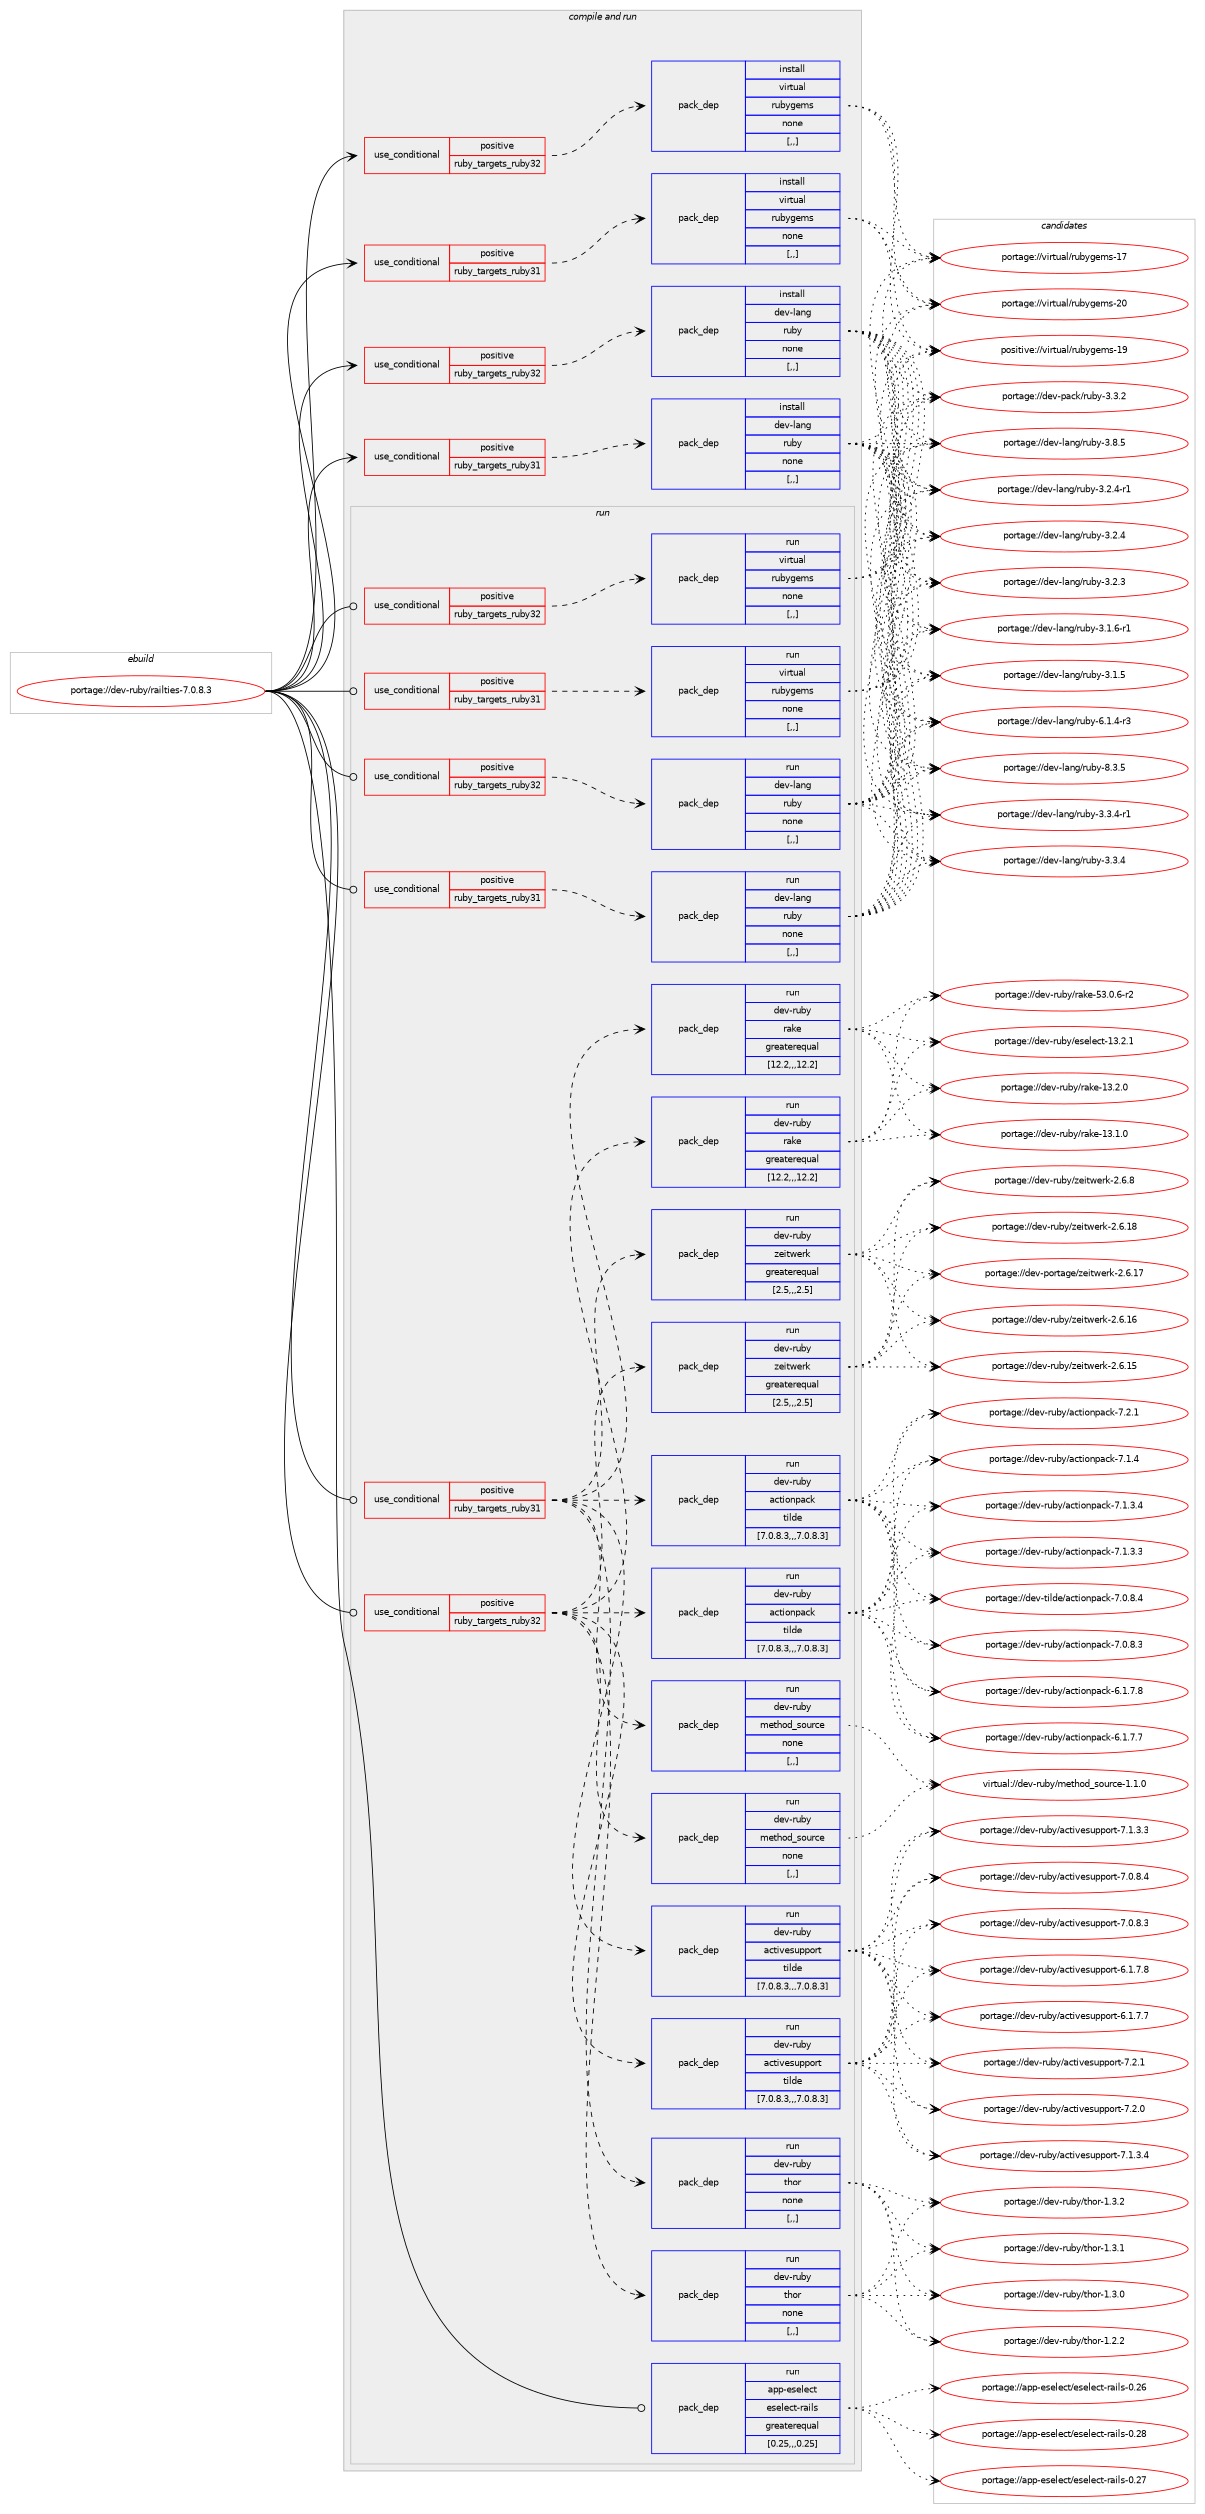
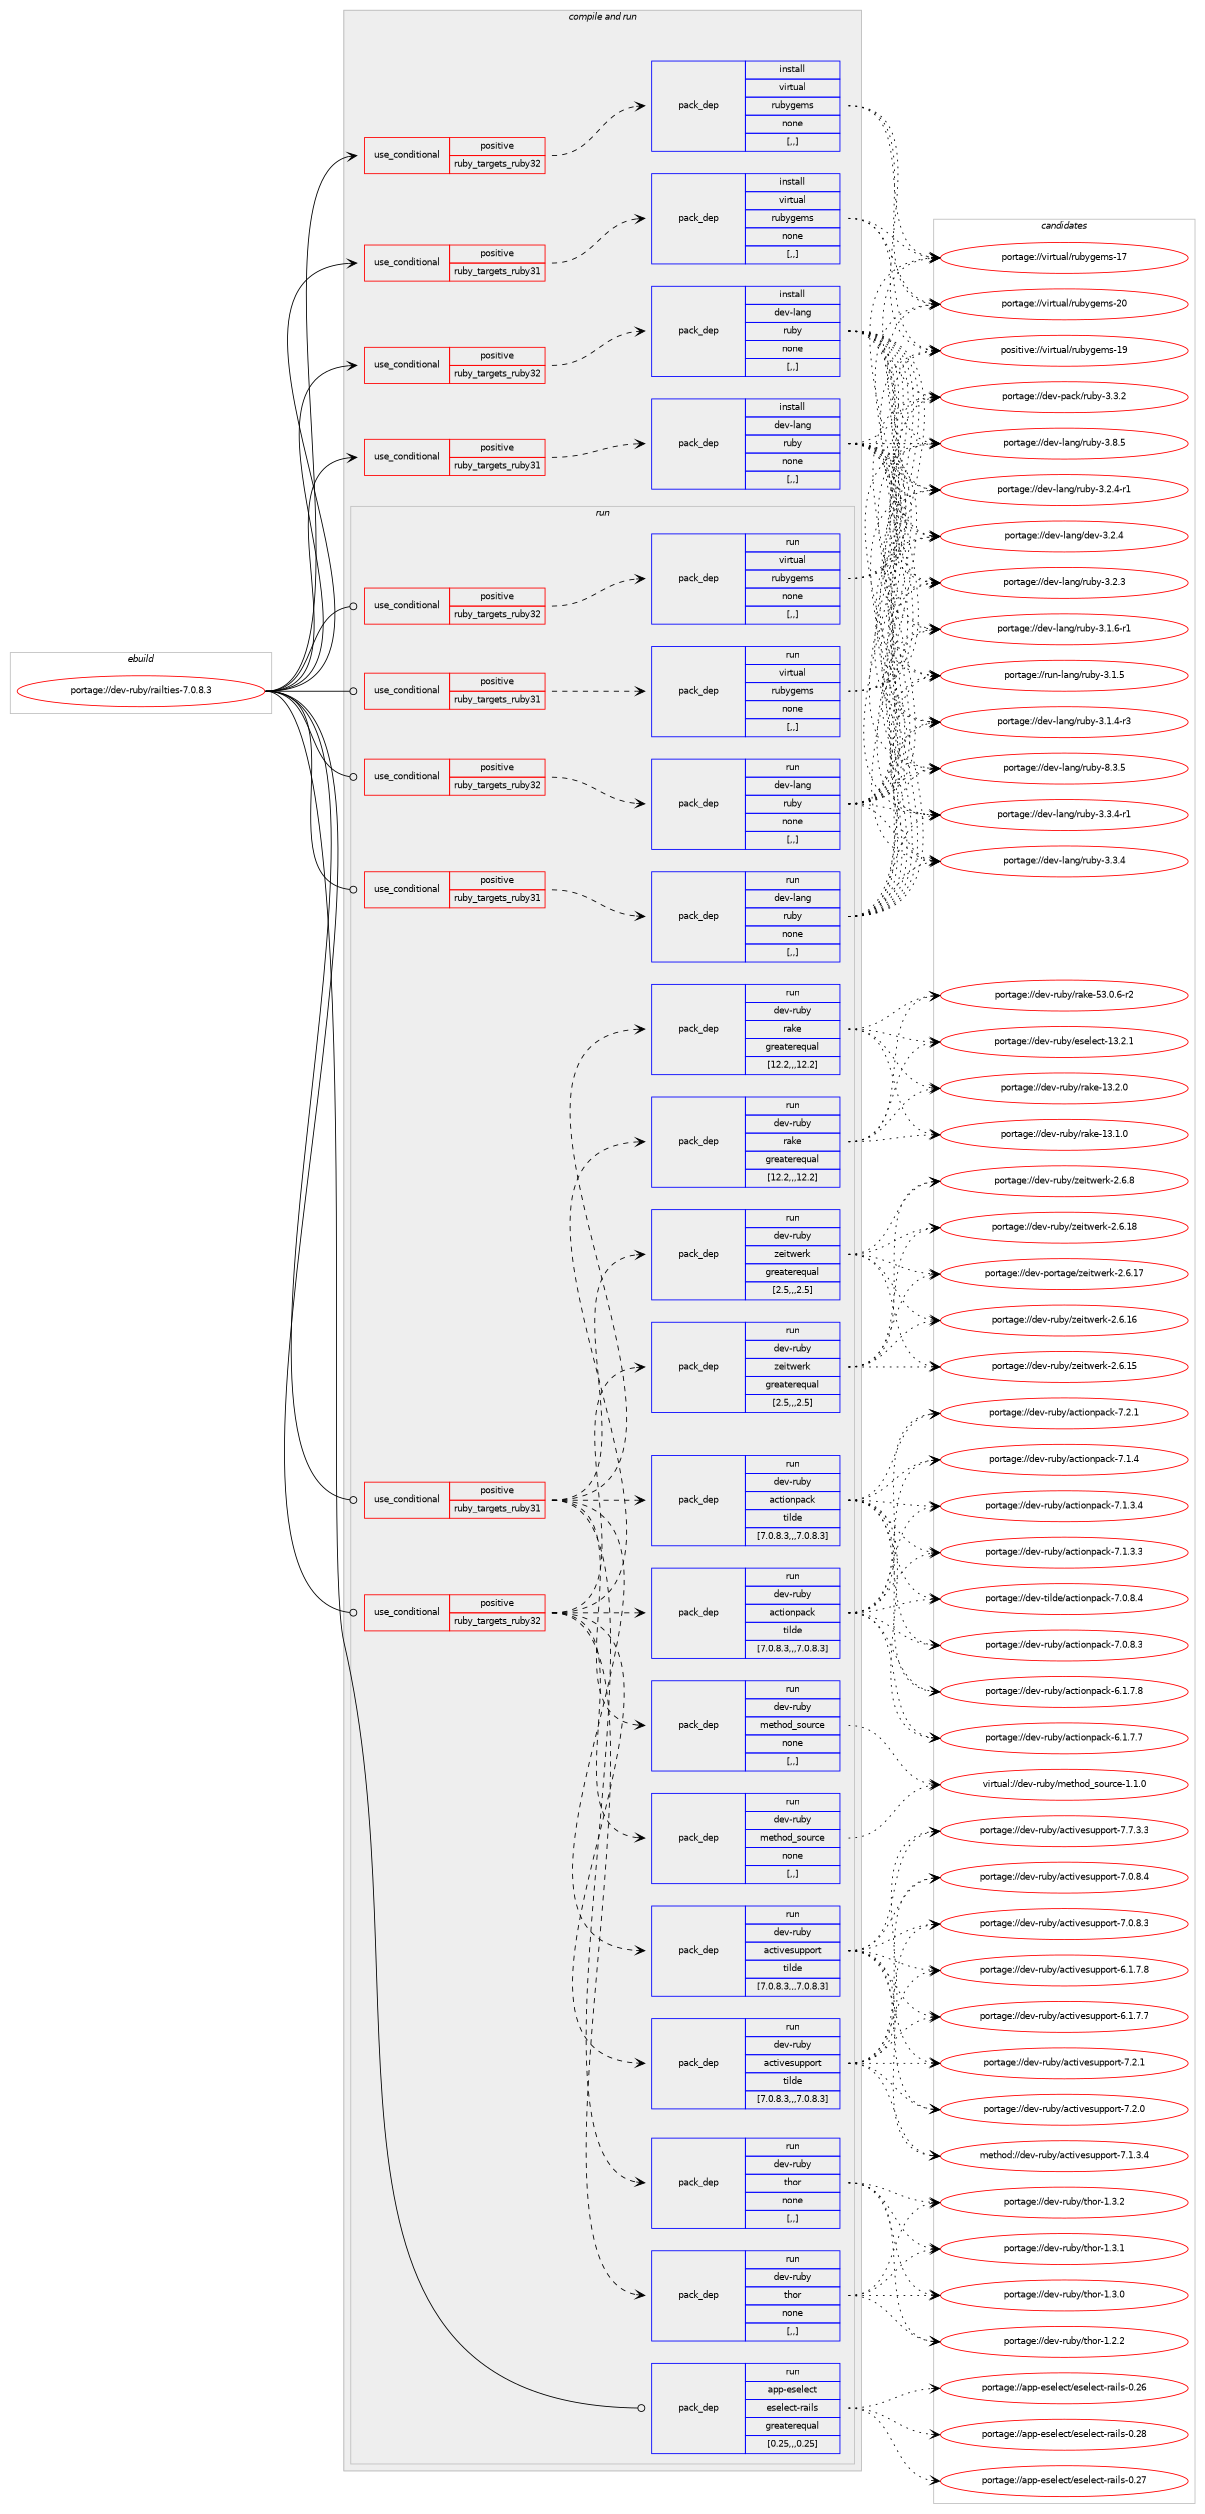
node "portage://dev-lang/ruby-3.2.4": label "portage://dev-lang/ruby-3.2.4" -> "portage://dev-lang/dev-3.2.4"
node "portage://dev-lang/ruby-3.1.5": label "portage://dev-lang/ruby-3.1.5" -> "portage://run-lang/ruby-3.1.5"
node "portage://dev-lang/ruby-6.1.4-r3": label "portage://dev-lang/ruby-6.1.4-r3" -> "portage://dev-lang/ruby-3.1.4-r3"
node "portage://dev-ruby/activesupport-7.1.3.3": label "portage://dev-ruby/activesupport-7.1.3.3" -> "portage://dev-ruby/activesupport-7.7.3.3"
node "portage://dev-ruby/activesupport-7.1.3.4": label "portage://dev-ruby/activesupport-7.1.3.4" -> "method://dev-ruby/activesupport-7.1.3.4"
